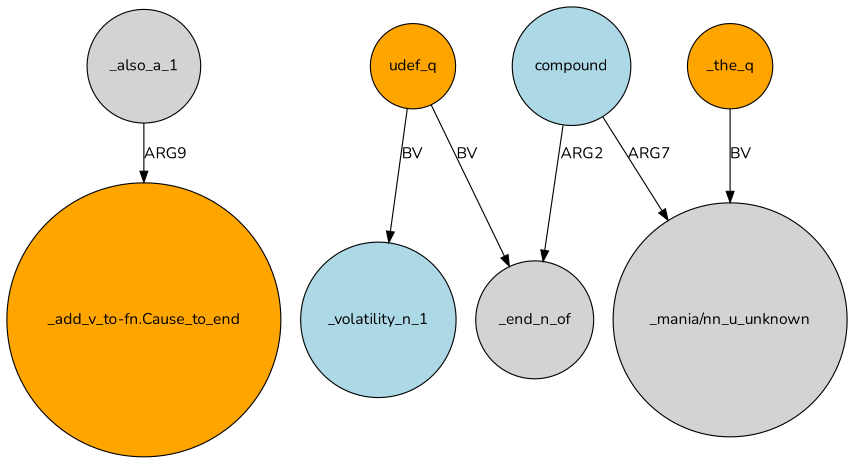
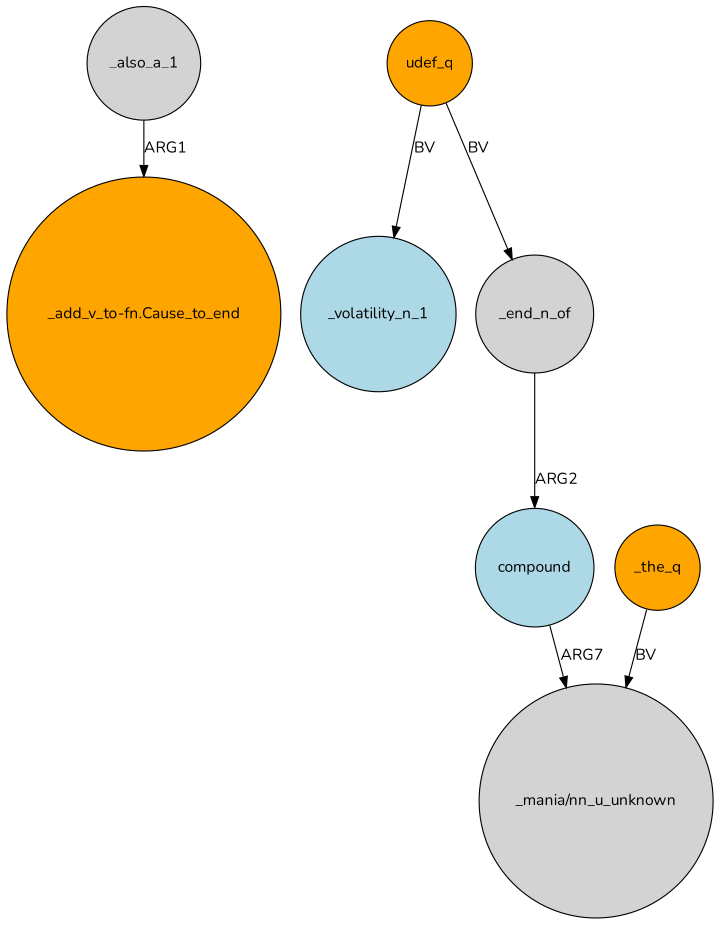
edge "_also_a_1" -> "_add_v_to-fn.Cause_to_end": label "ARG9" -> "ARG1"
edge "compound" -> "_end_n_of": reversed
